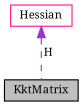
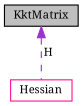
edge "KktMatrix" -> "Hessian": reversed
